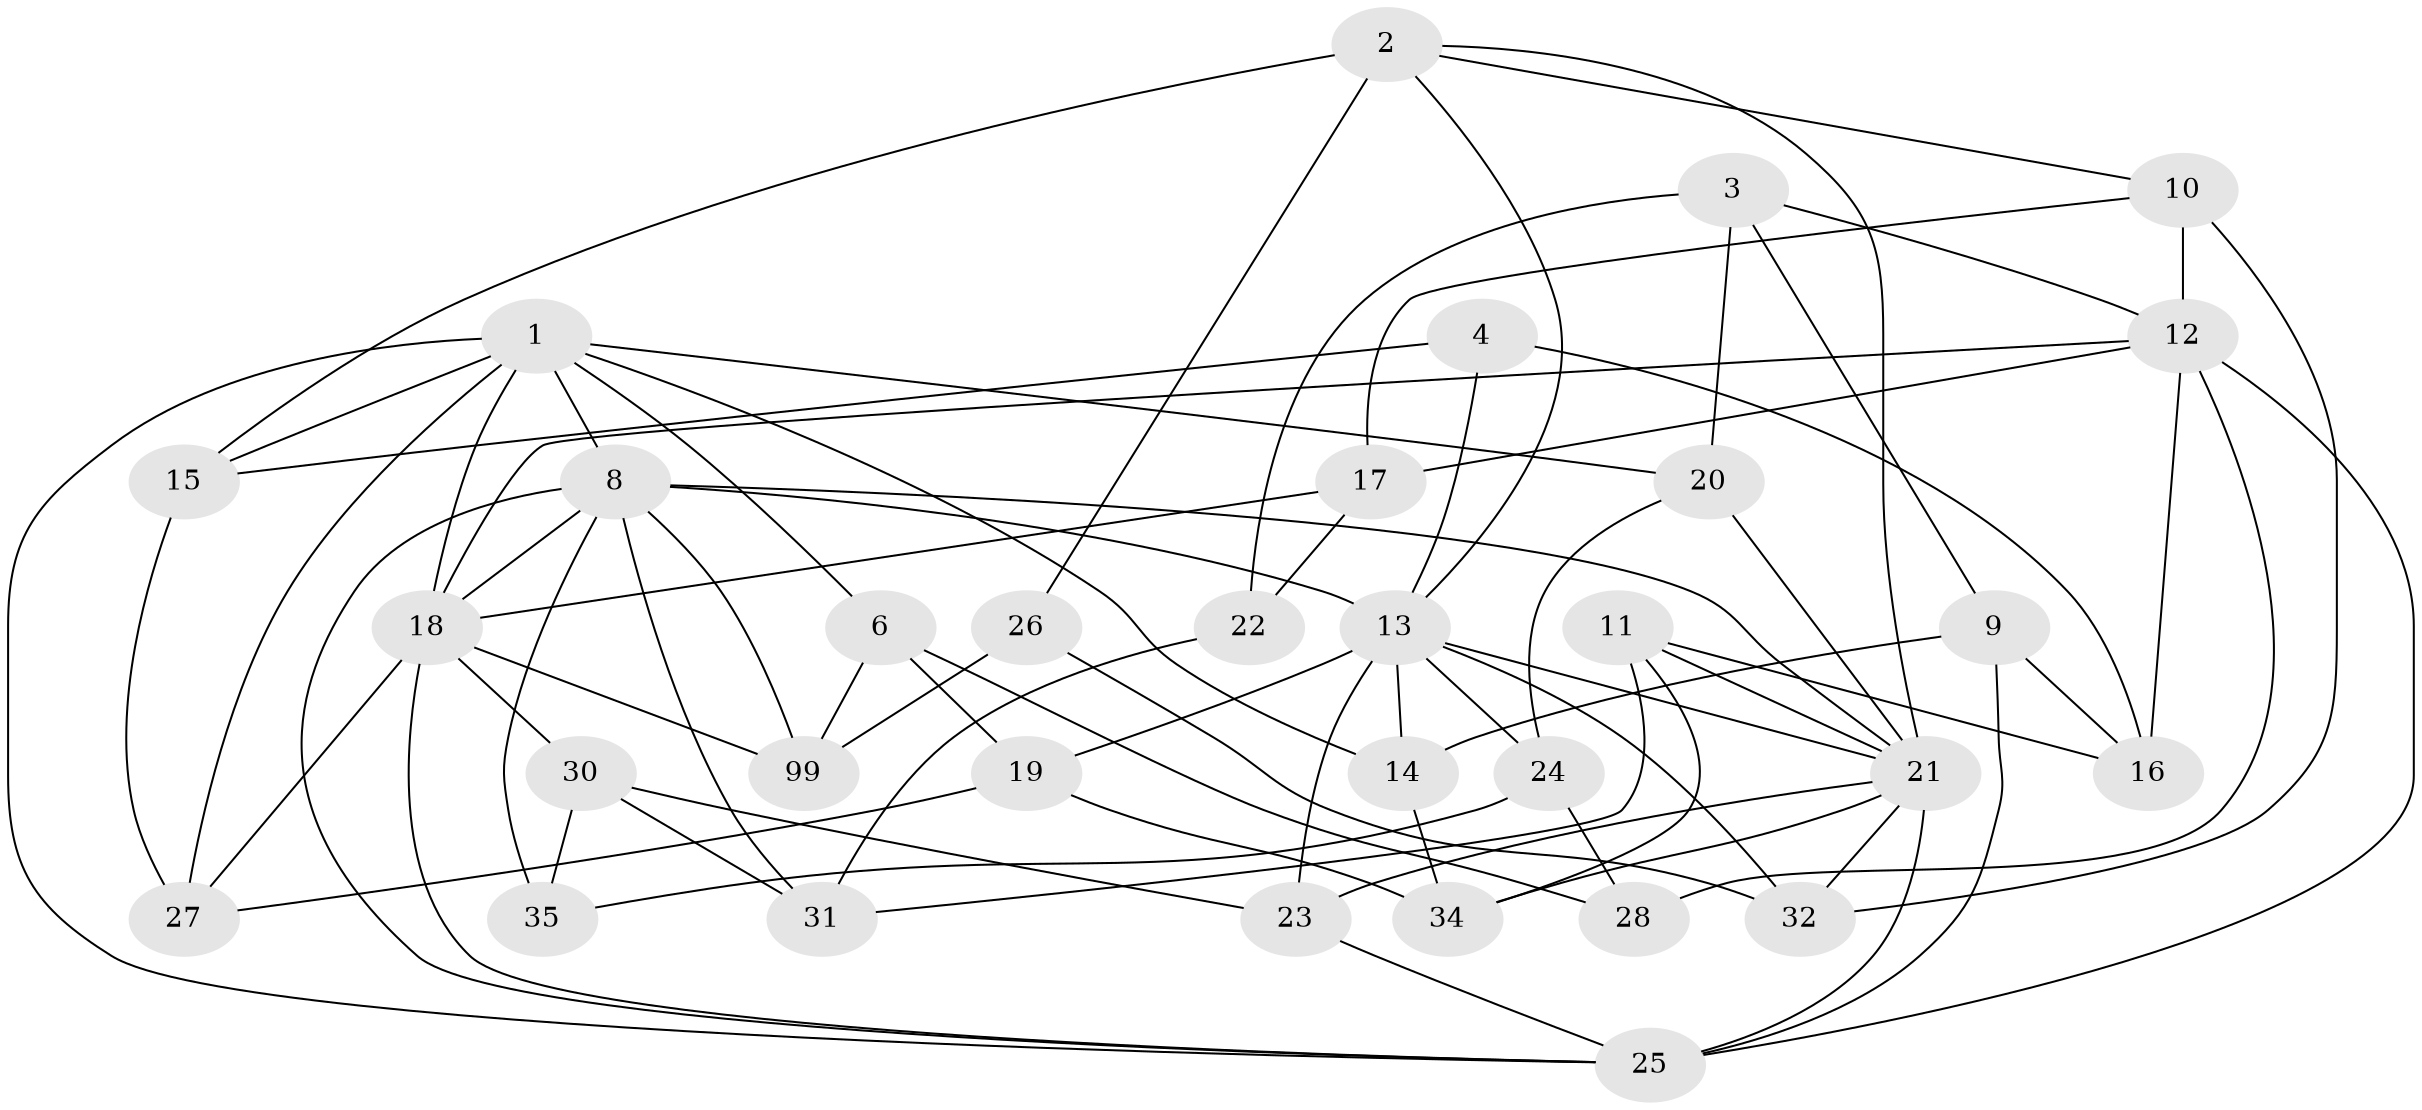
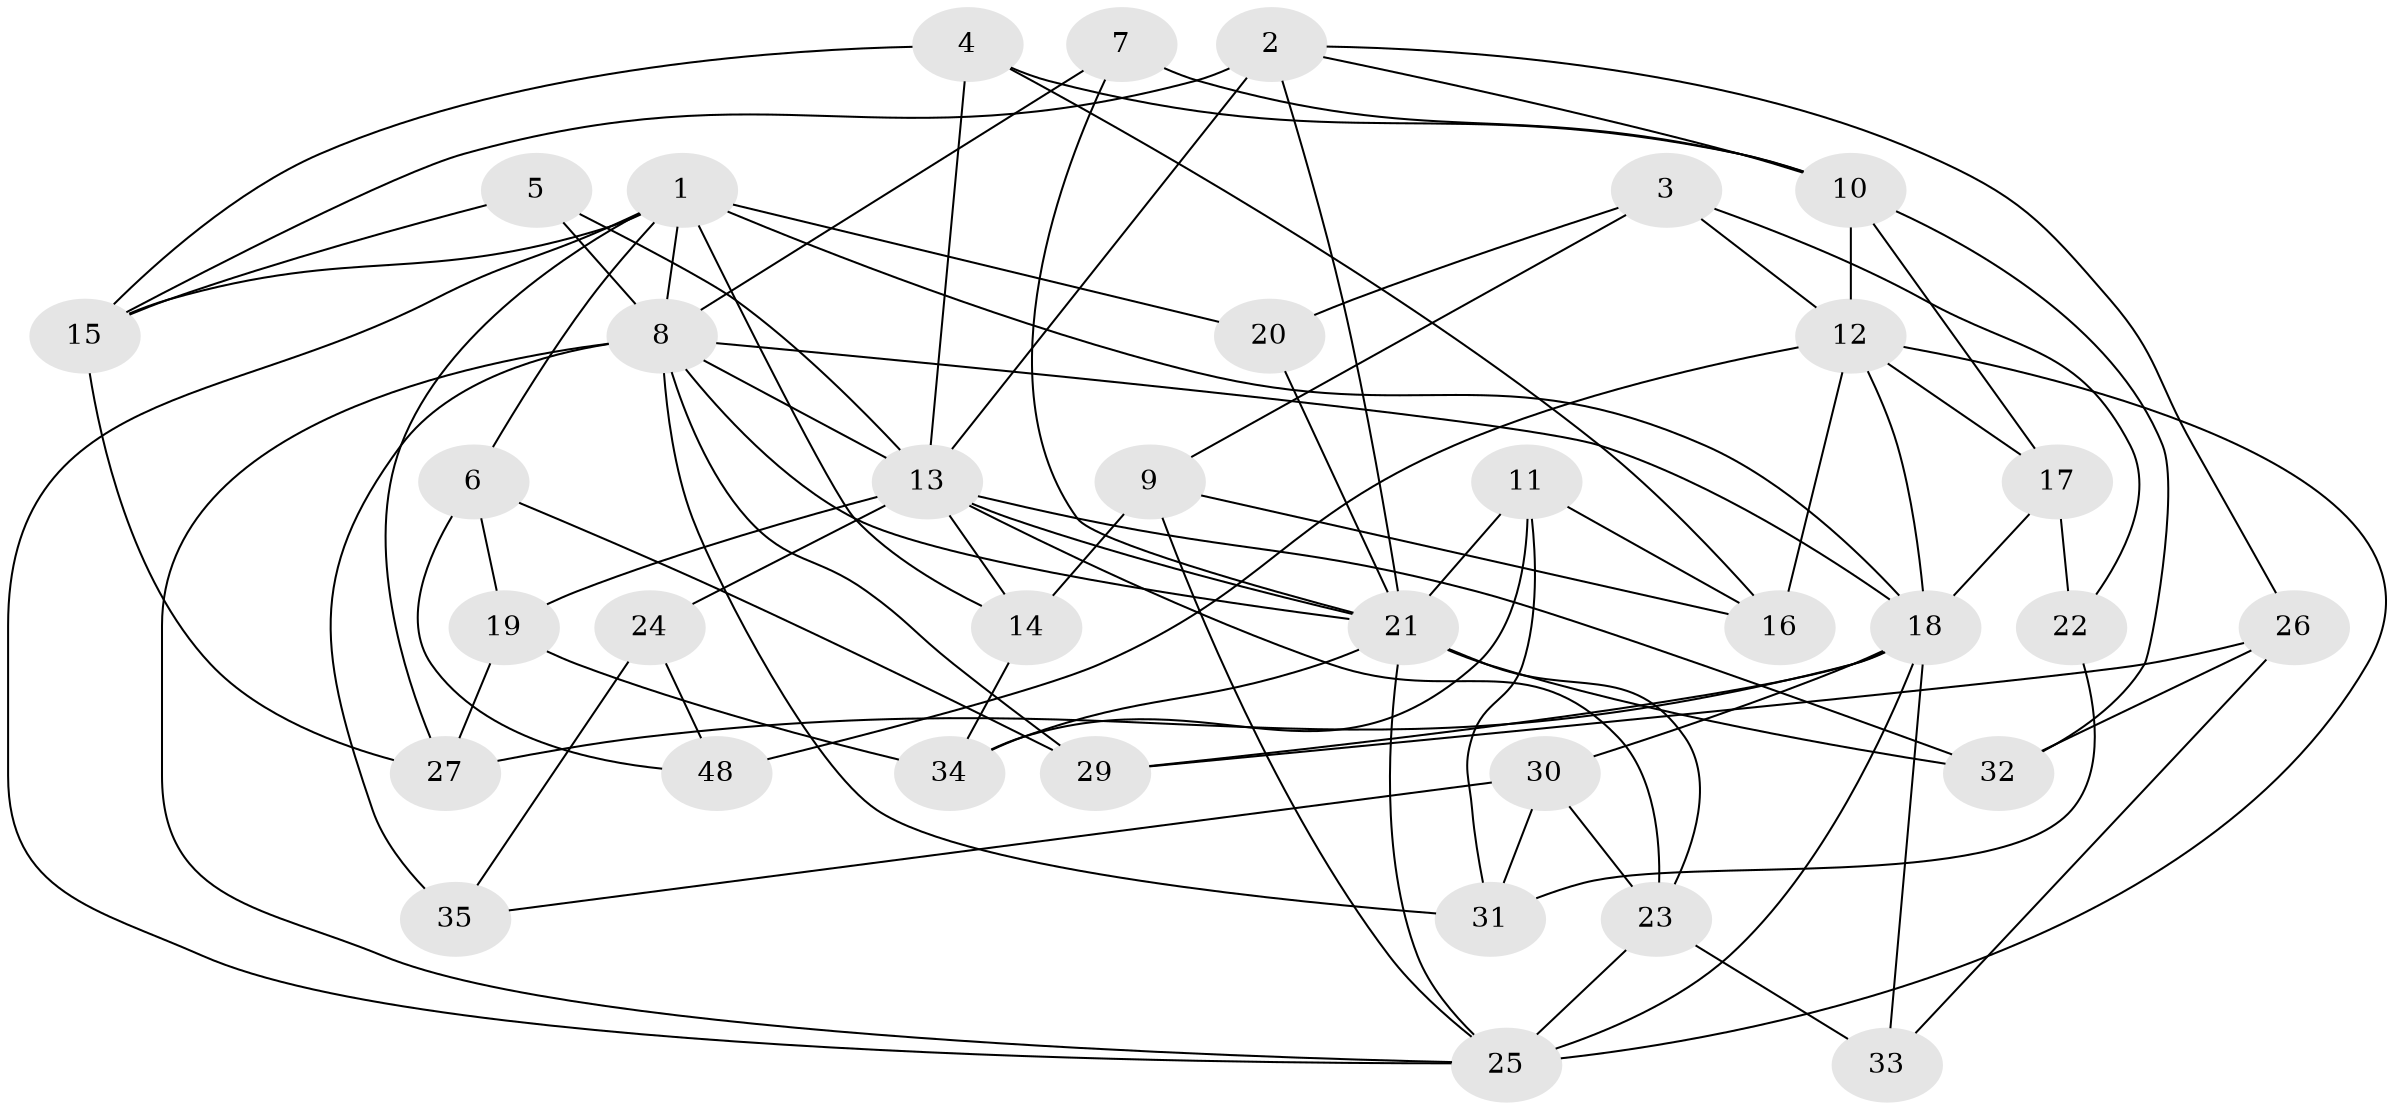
node "7": added
edge "4" -- "10": added
node "5": added
edge "20" -- "24": removed
node "99": label "99" -> "29"
node "28": label "28" -> "48"
node "33": added
